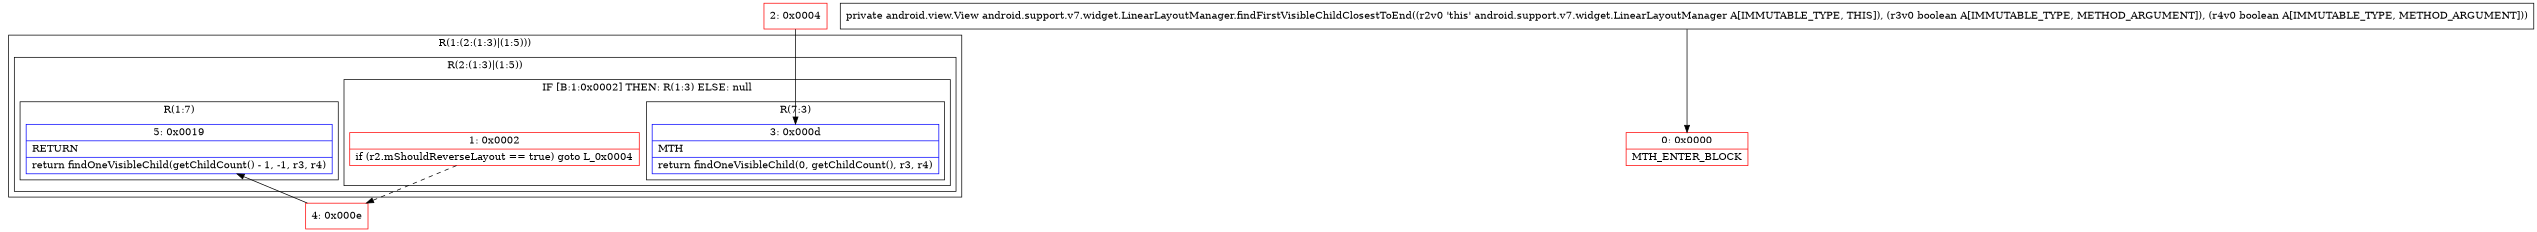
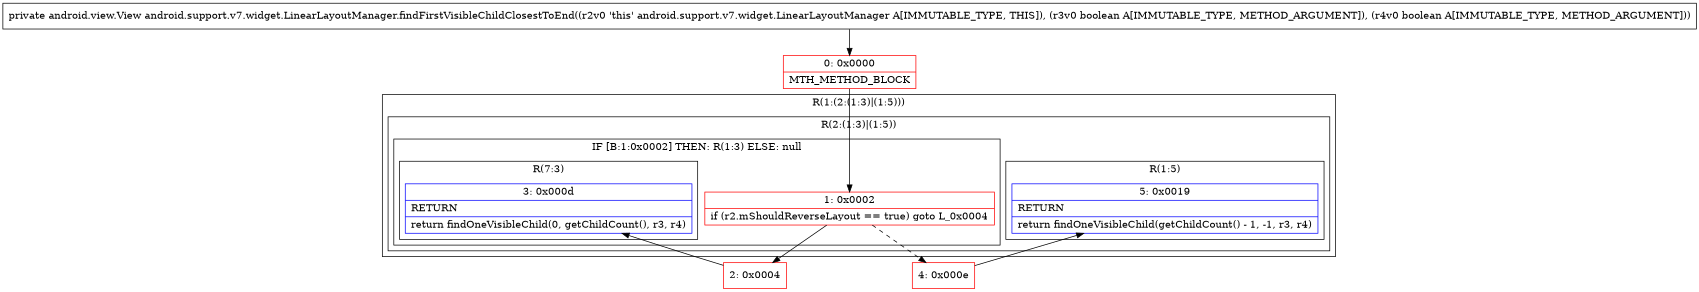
cluster "R(1:7)": label "R(1:7)" -> "R(1:5)"
edge "0: 0x0000" -> "1: 0x0002": added
node "3: 0x000d": text "MTH" -> "RETURN"
node "0: 0x0000": text "MTH_ENTER_BLOCK" -> "MTH_METHOD_BLOCK"
edge "1: 0x0002" -> "2: 0x0004": added
